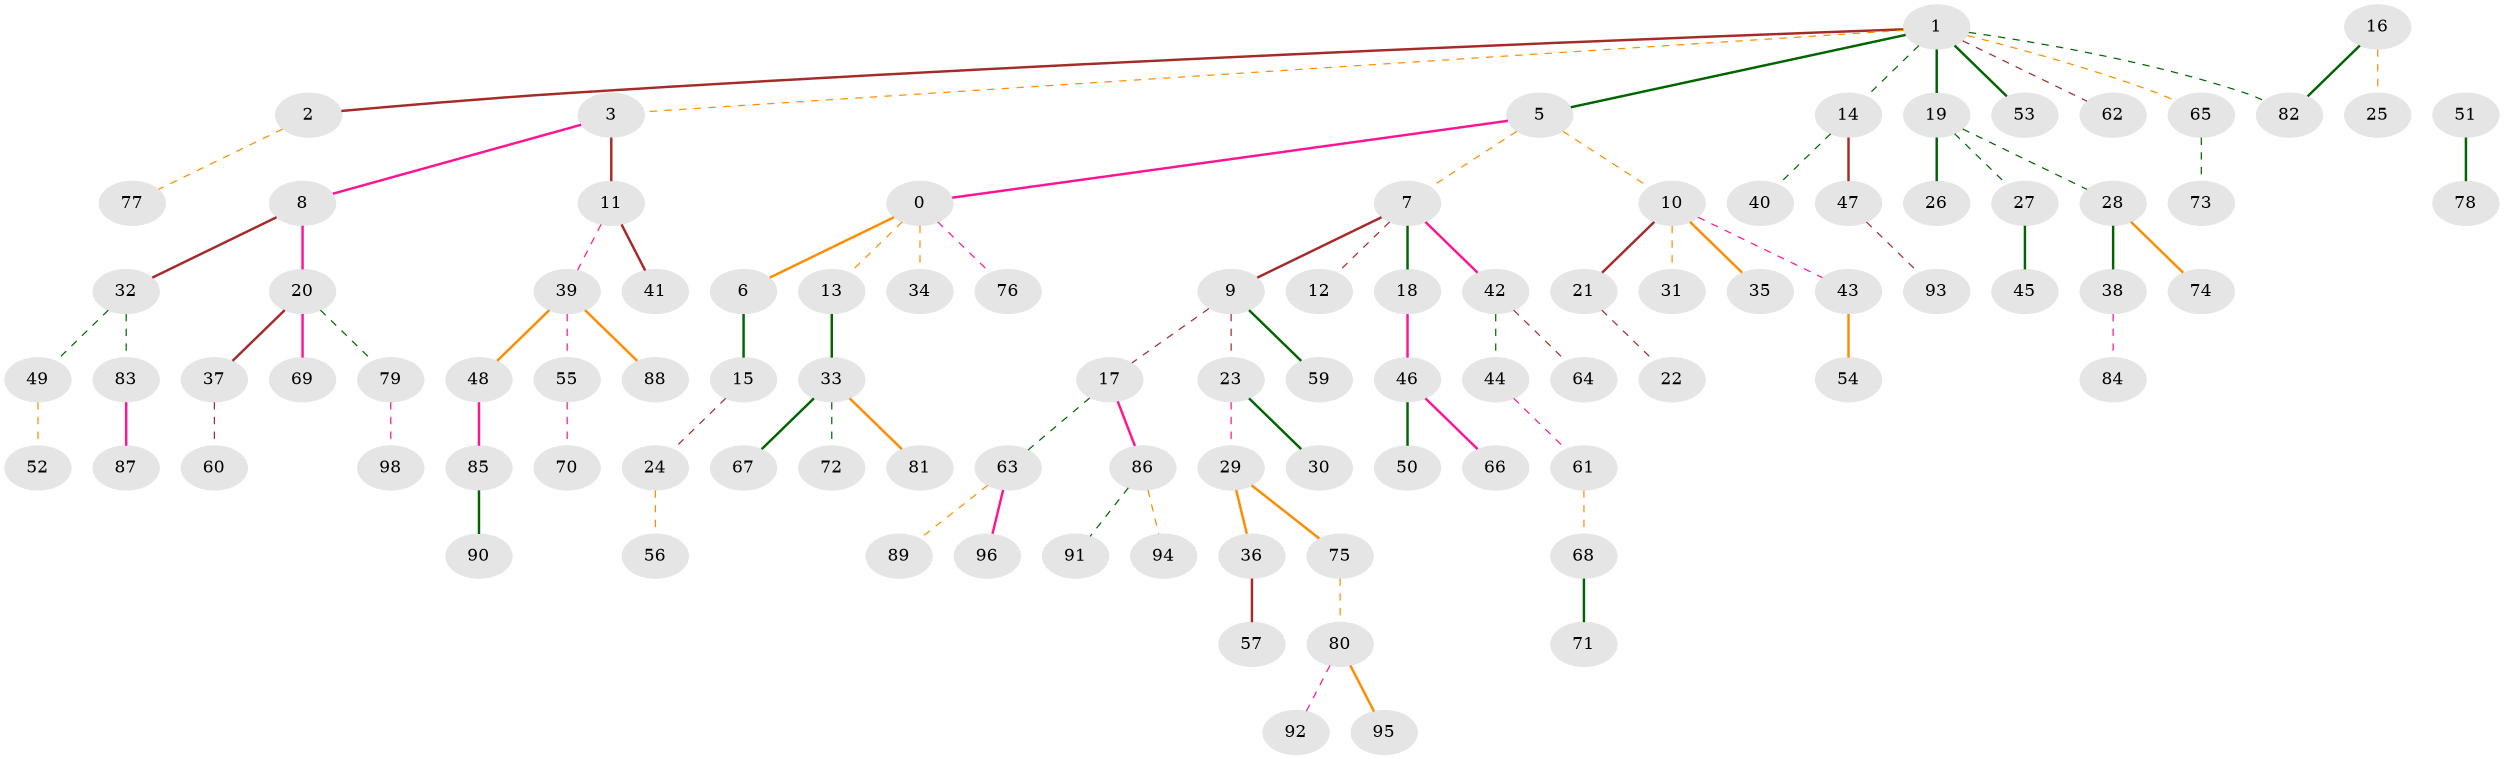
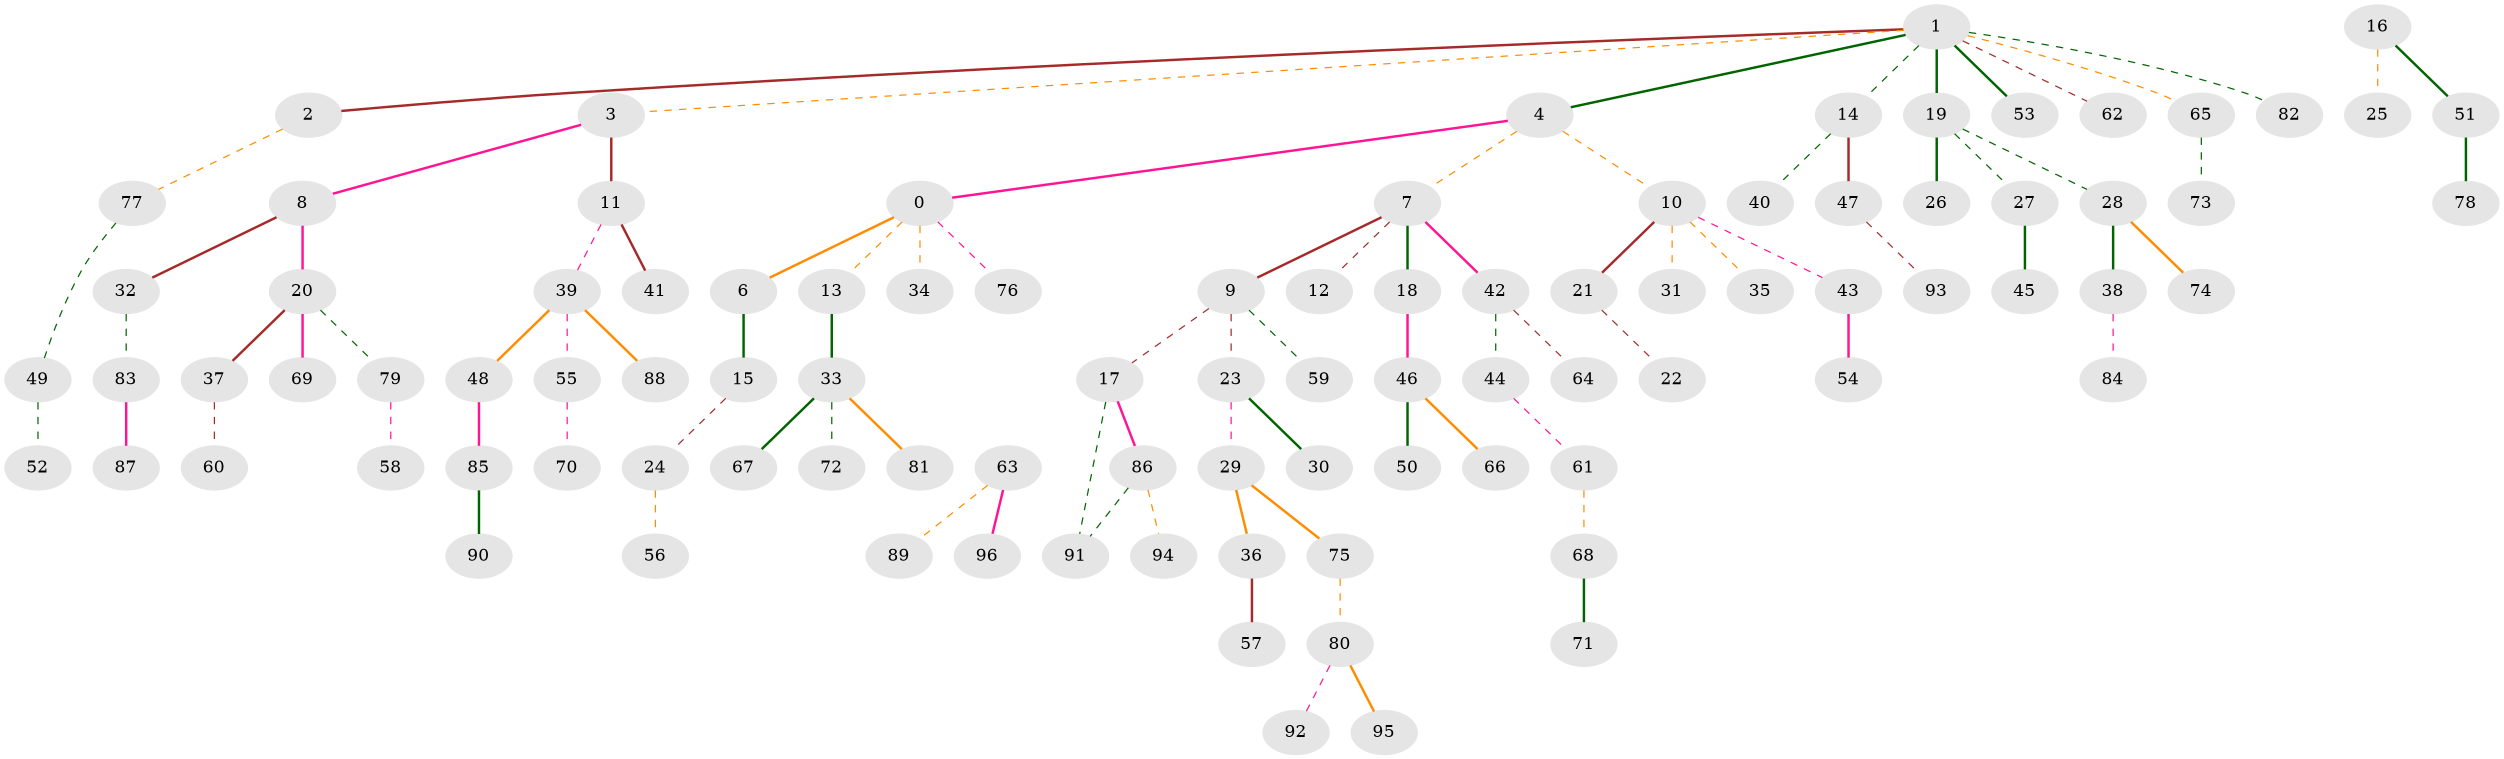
edge "16" -- "82": now "16" -- "51"
node "5": label "5" -> "4"
edge "10" -- "35": style bold -> dashed
edge "32" -- "49": now "77" -- "49"
edge "9" -- "59": style bold -> dashed
edge "43" -- "54": color darkorange -> deeppink
edge "49" -- "52": color darkorange -> darkgreen
edge "17" -- "63": now "17" -- "91"
edge "46" -- "66": color deeppink -> darkorange
node "98": label "98" -> "58"
